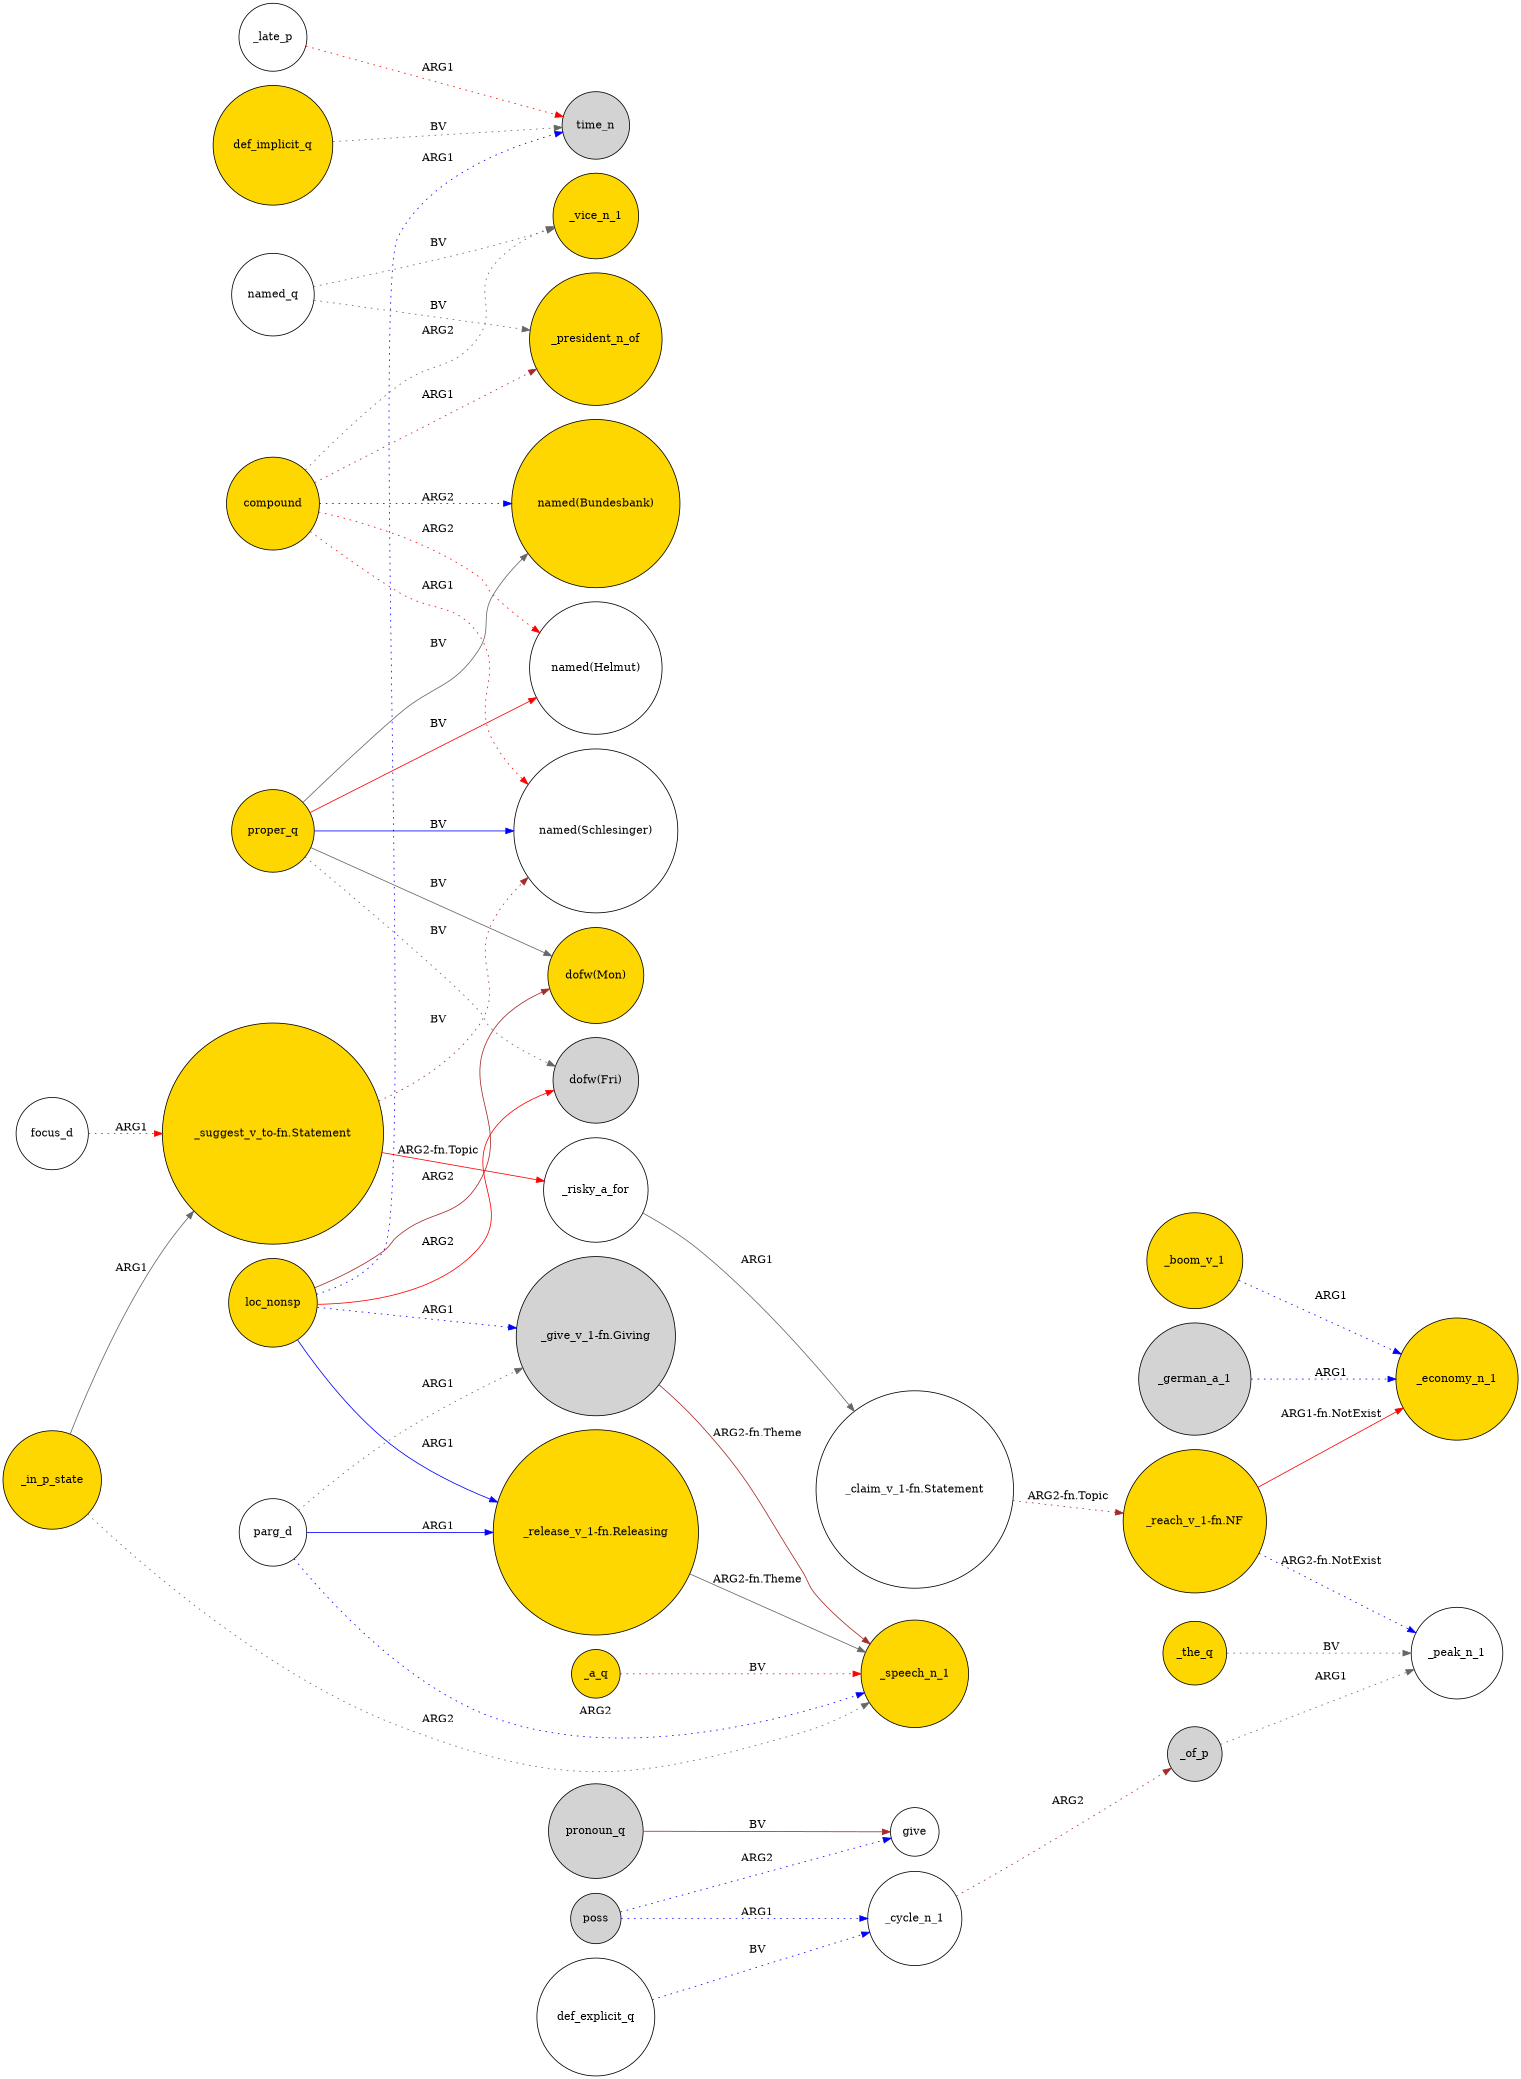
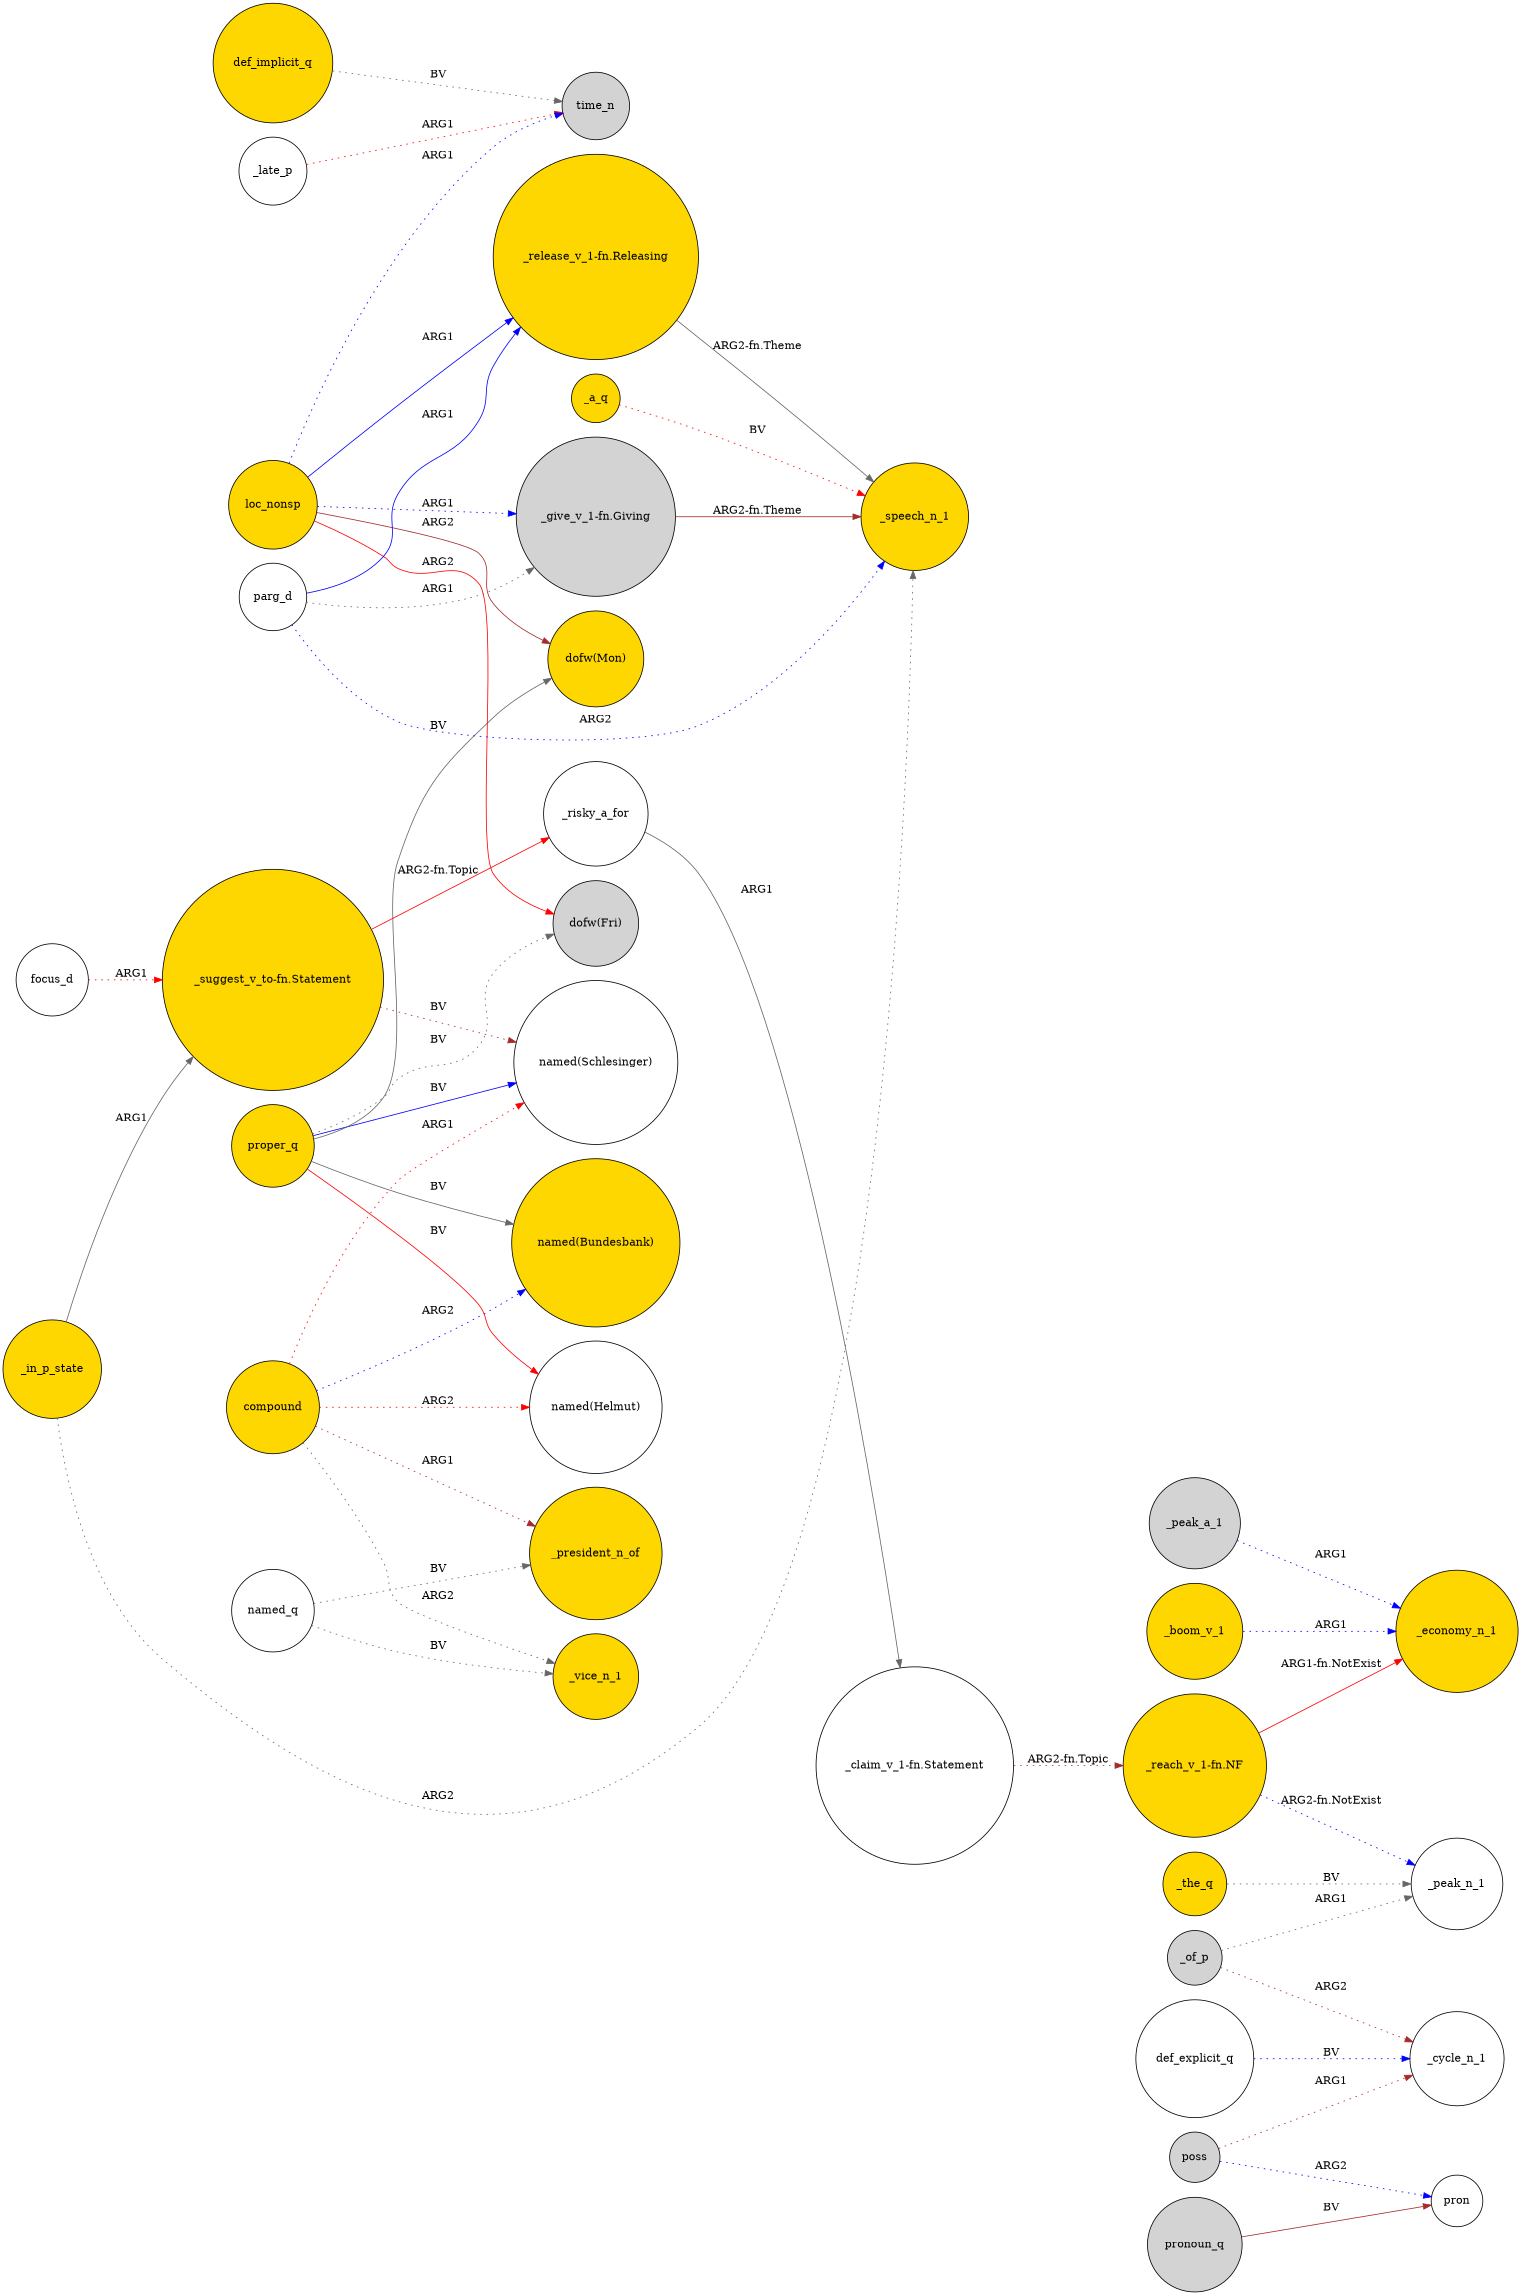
node "_german_a_1": label "_german_a_1" -> "_peak_a_1"
node "give": label "give" -> "pron"
edge "_cycle_n_1" -> "_of_p": reversed
edge "poss" -> "_cycle_n_1": color blue -> brown
